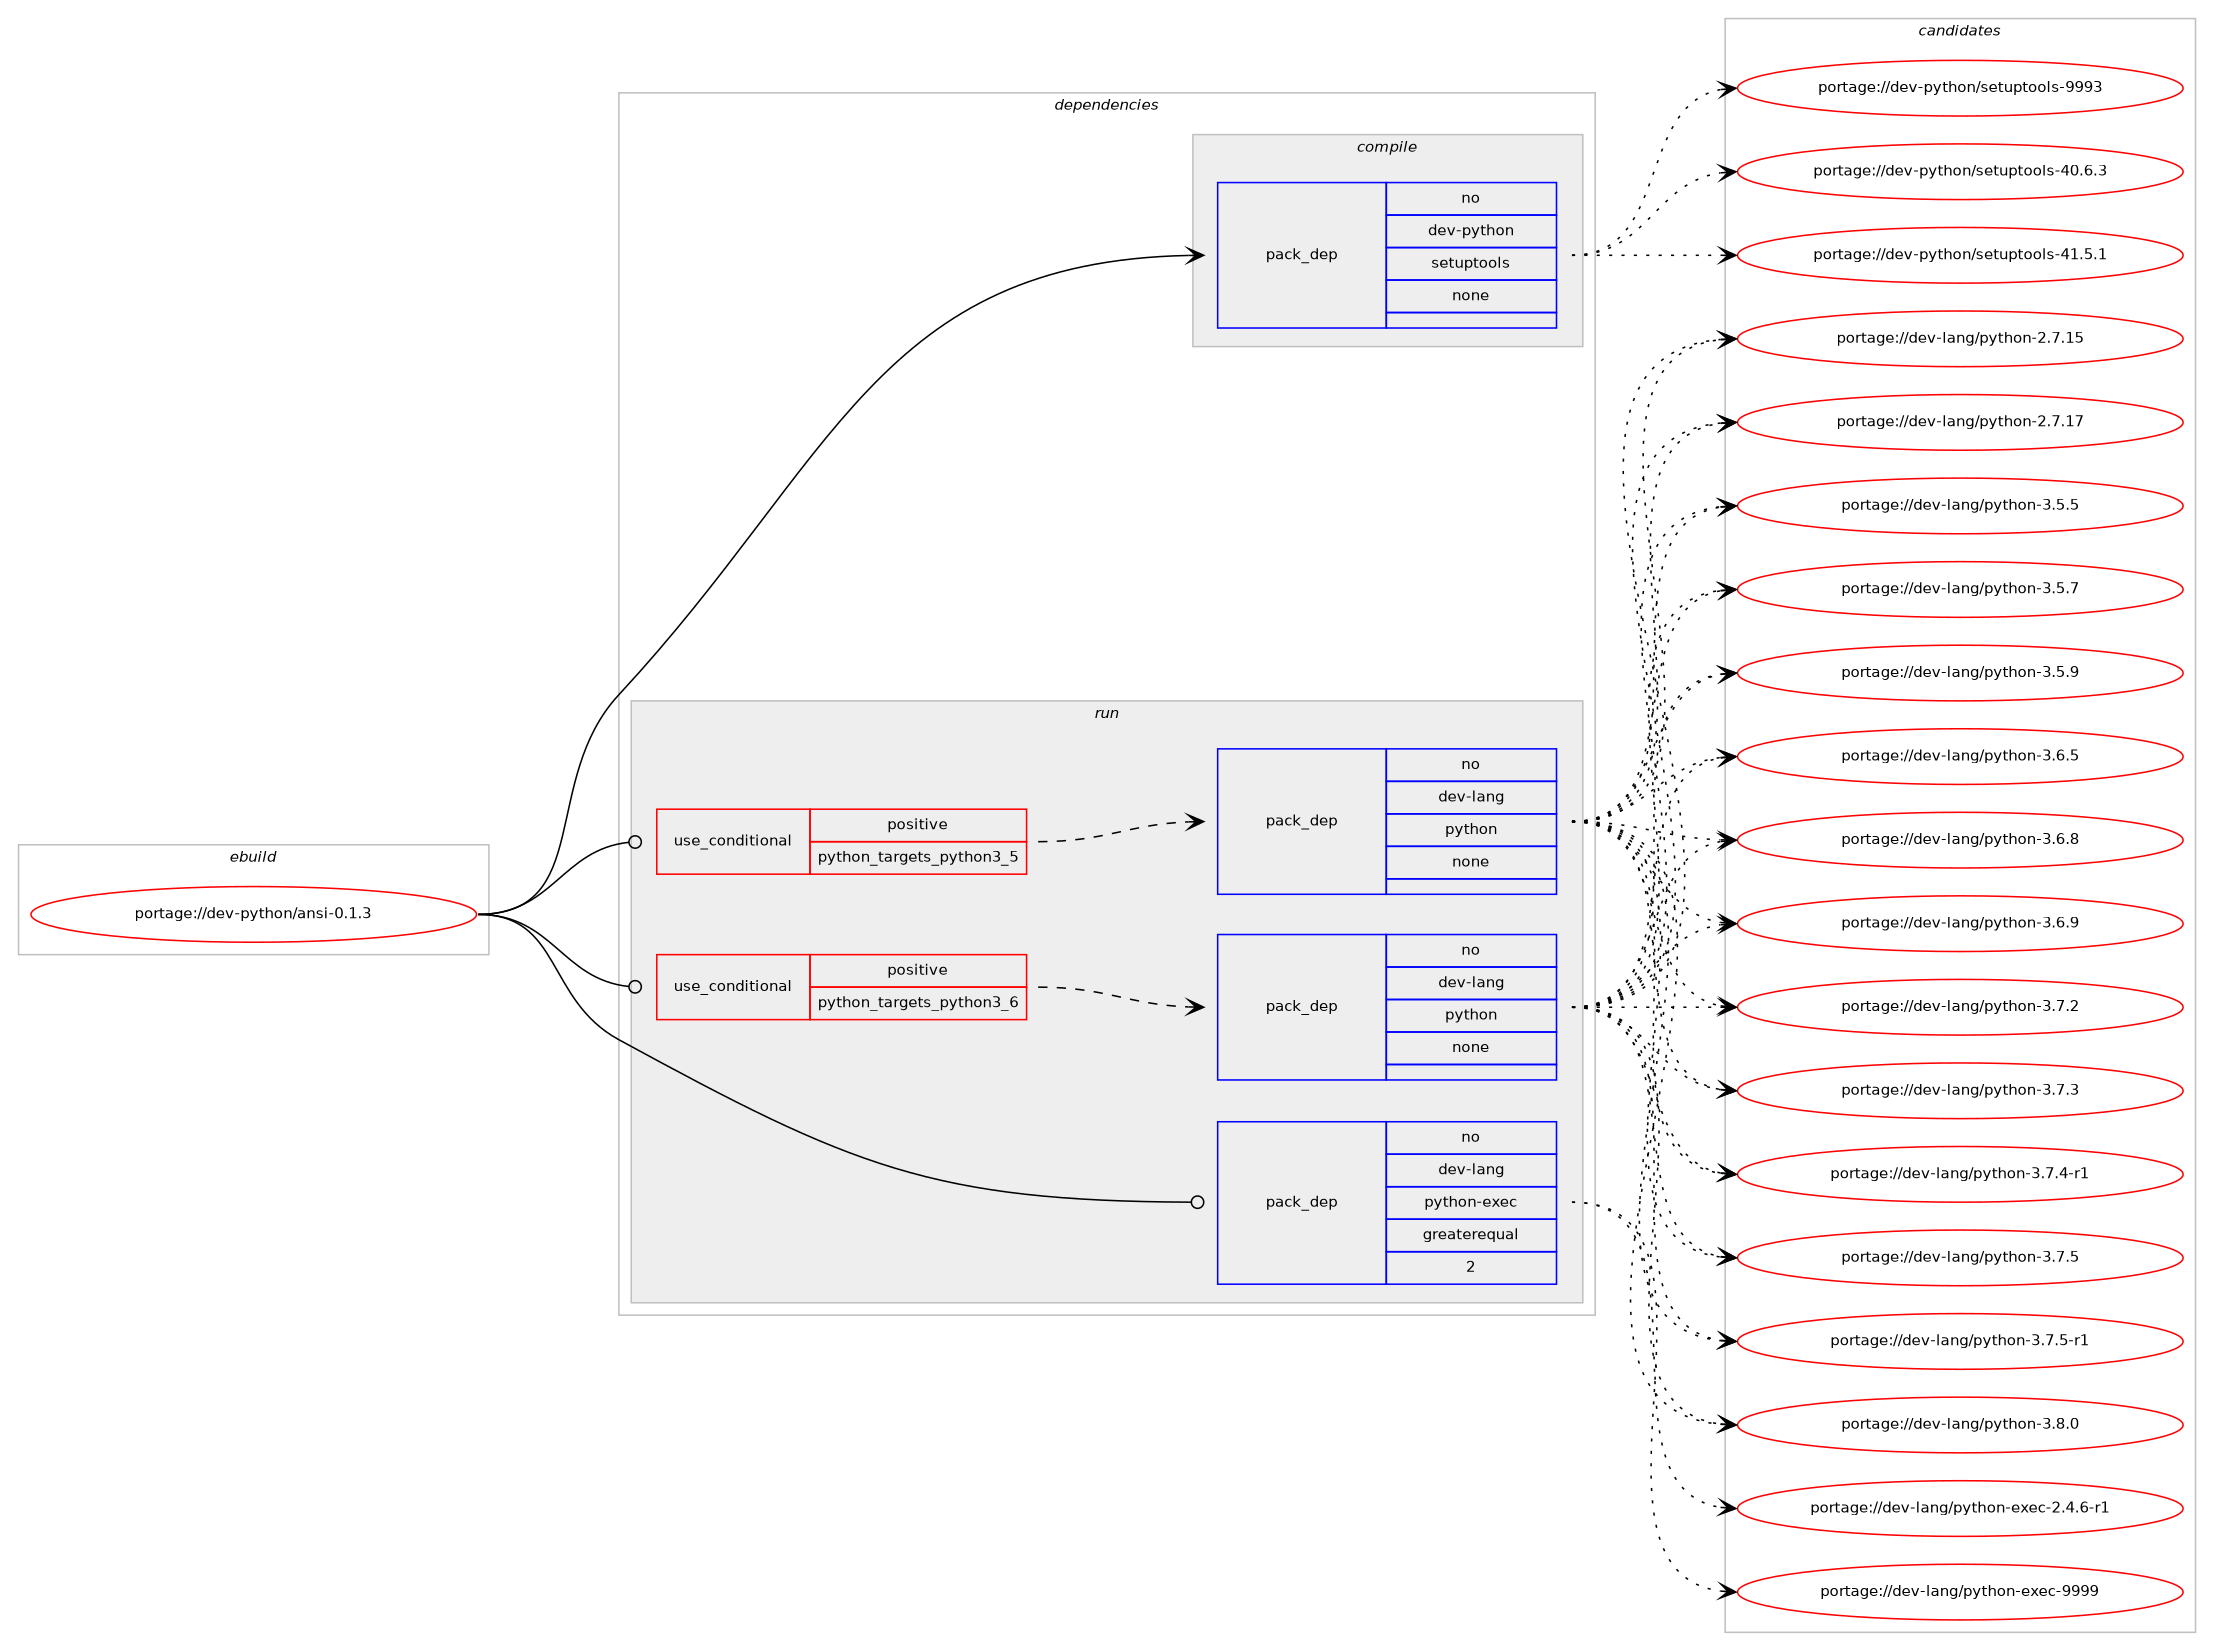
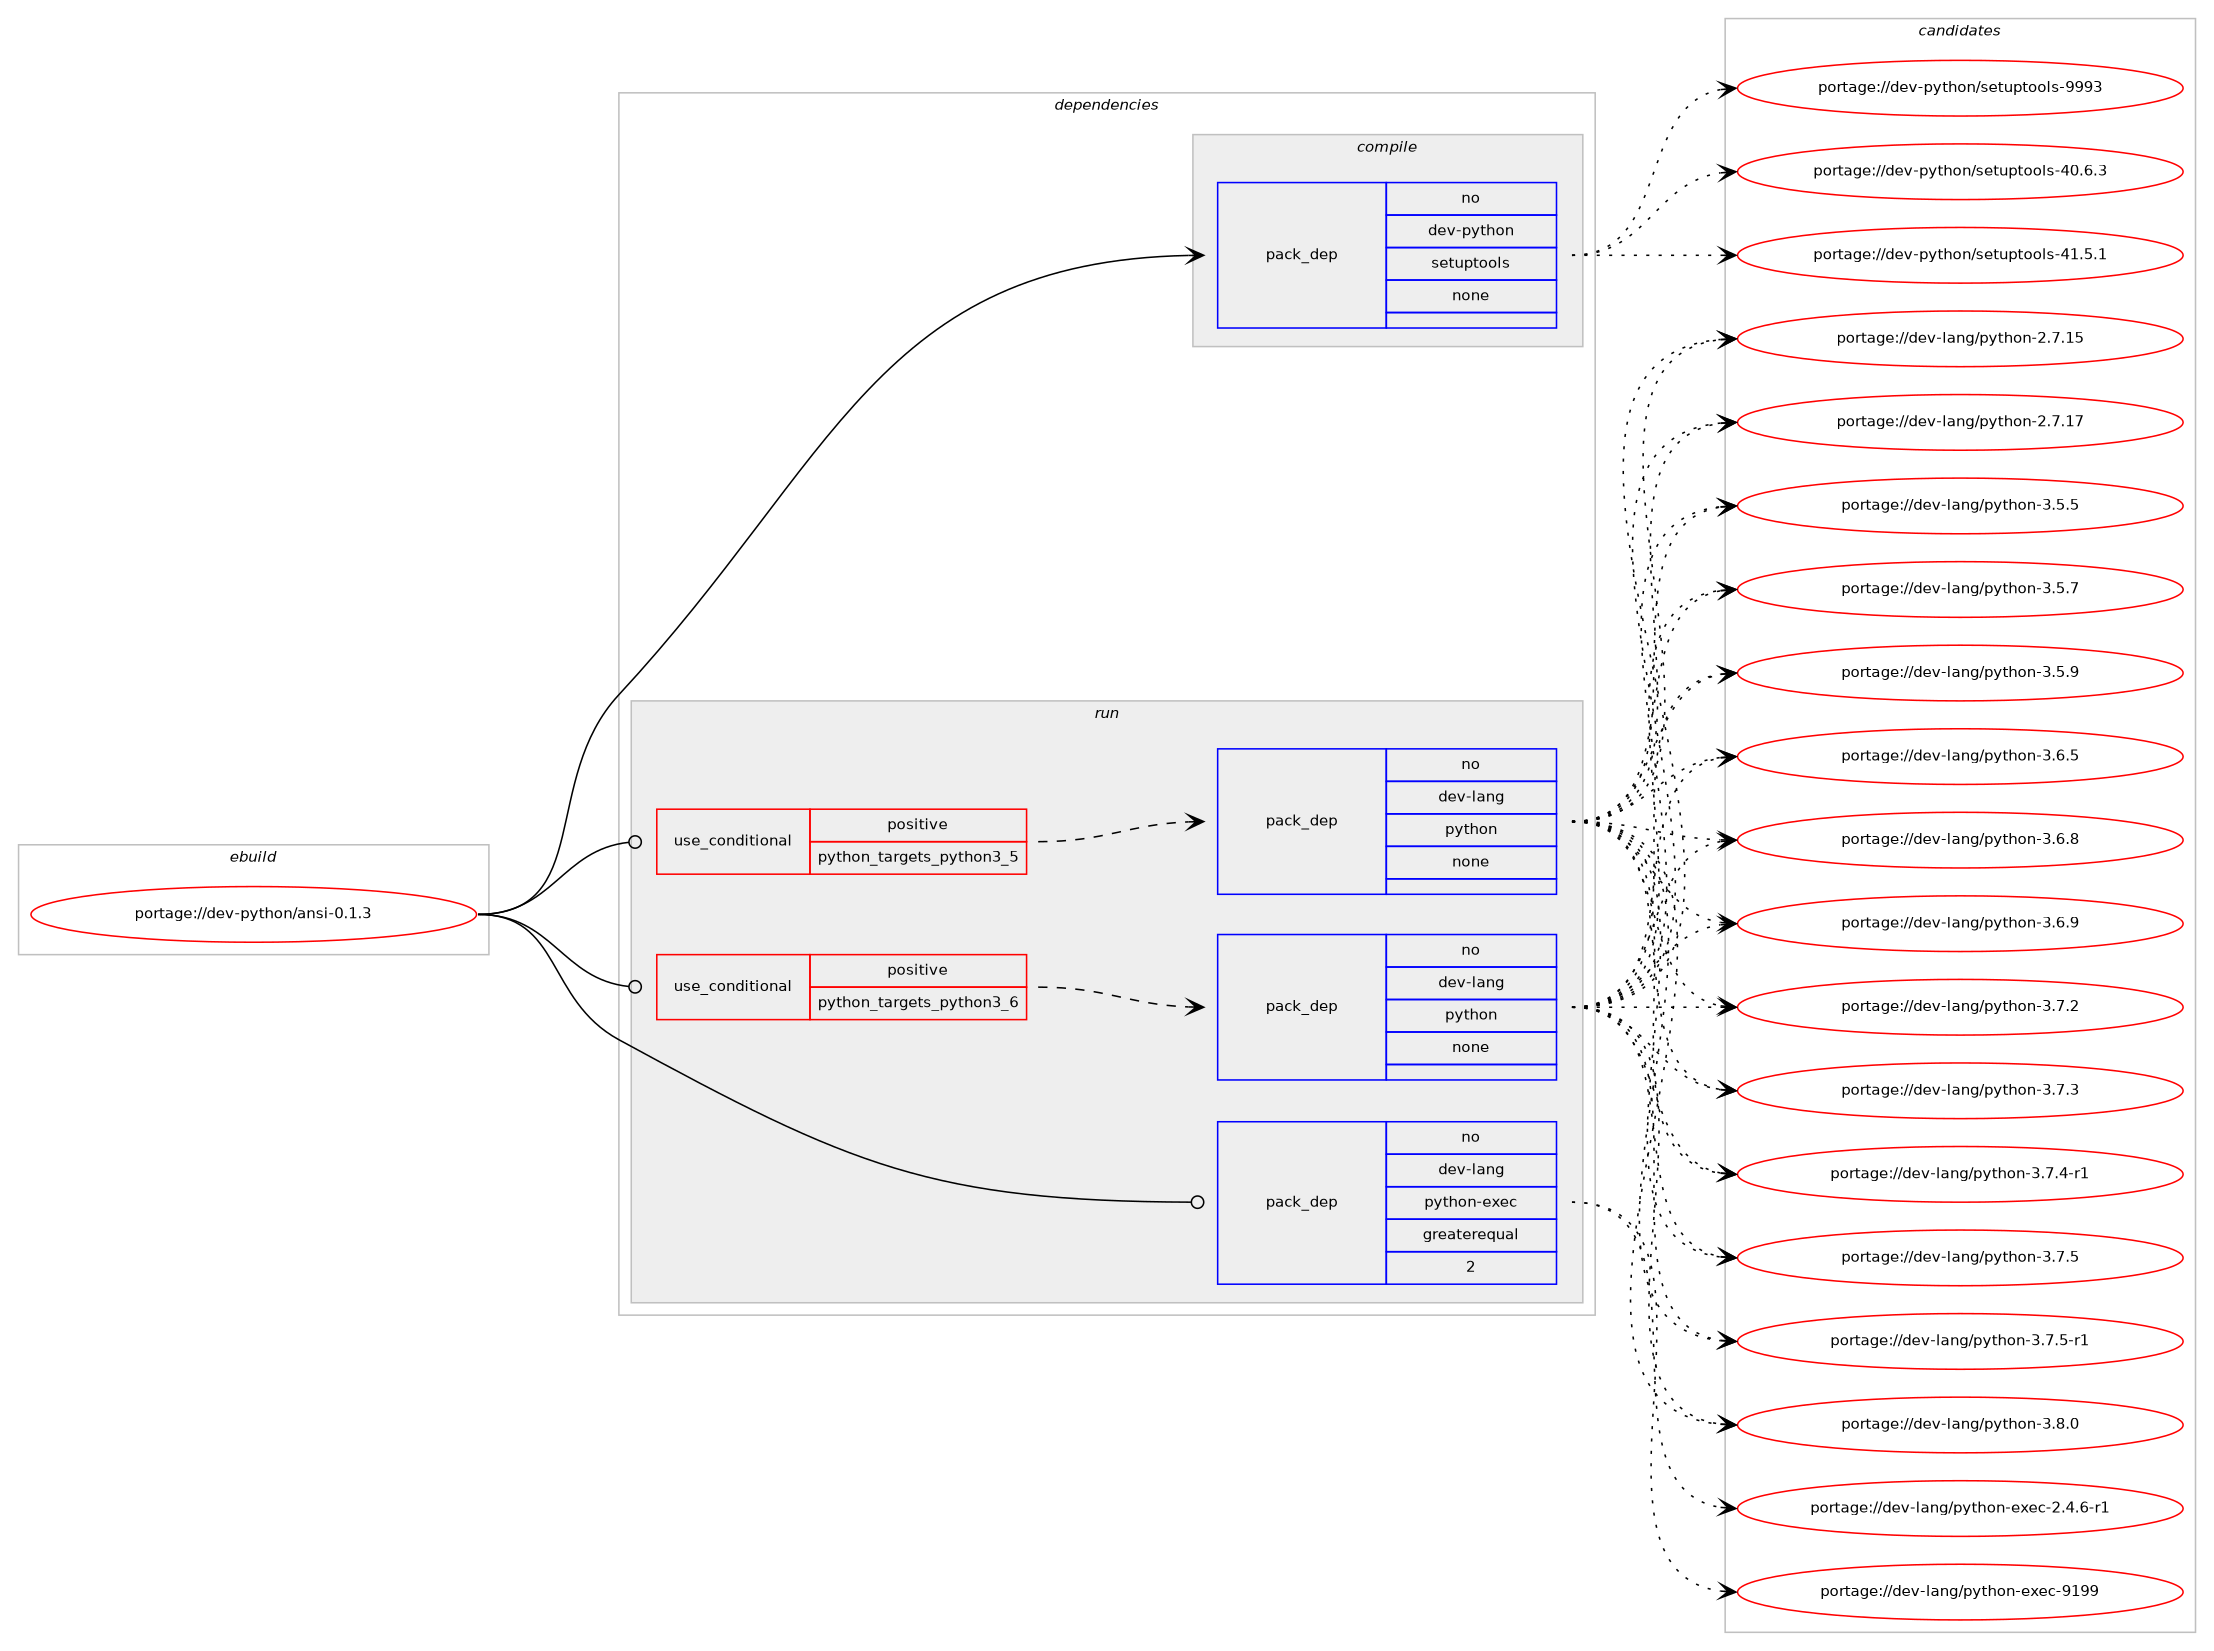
node "portage://dev-lang/python-exec-9999": label "portage://dev-lang/python-exec-9999" -> "portage://dev-lang/python-exec-9199"
